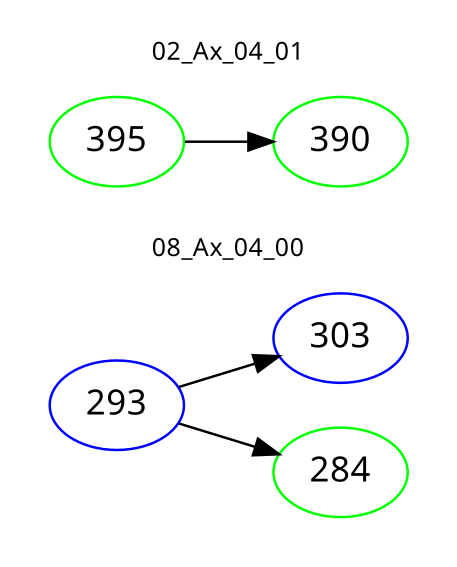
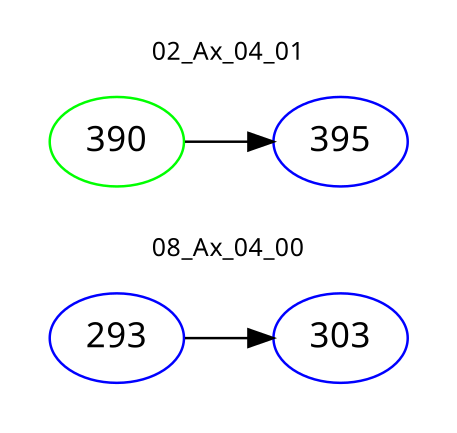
node "395": color green -> blue
edge "395" -> "390": reversed
node "284": removed
